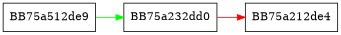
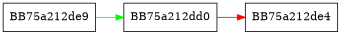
node "BB75a512de9": label "BB75a512de9" -> "BB75a212de9"
node "BB75a232dd0": label "BB75a232dd0" -> "BB75a212dd0"
